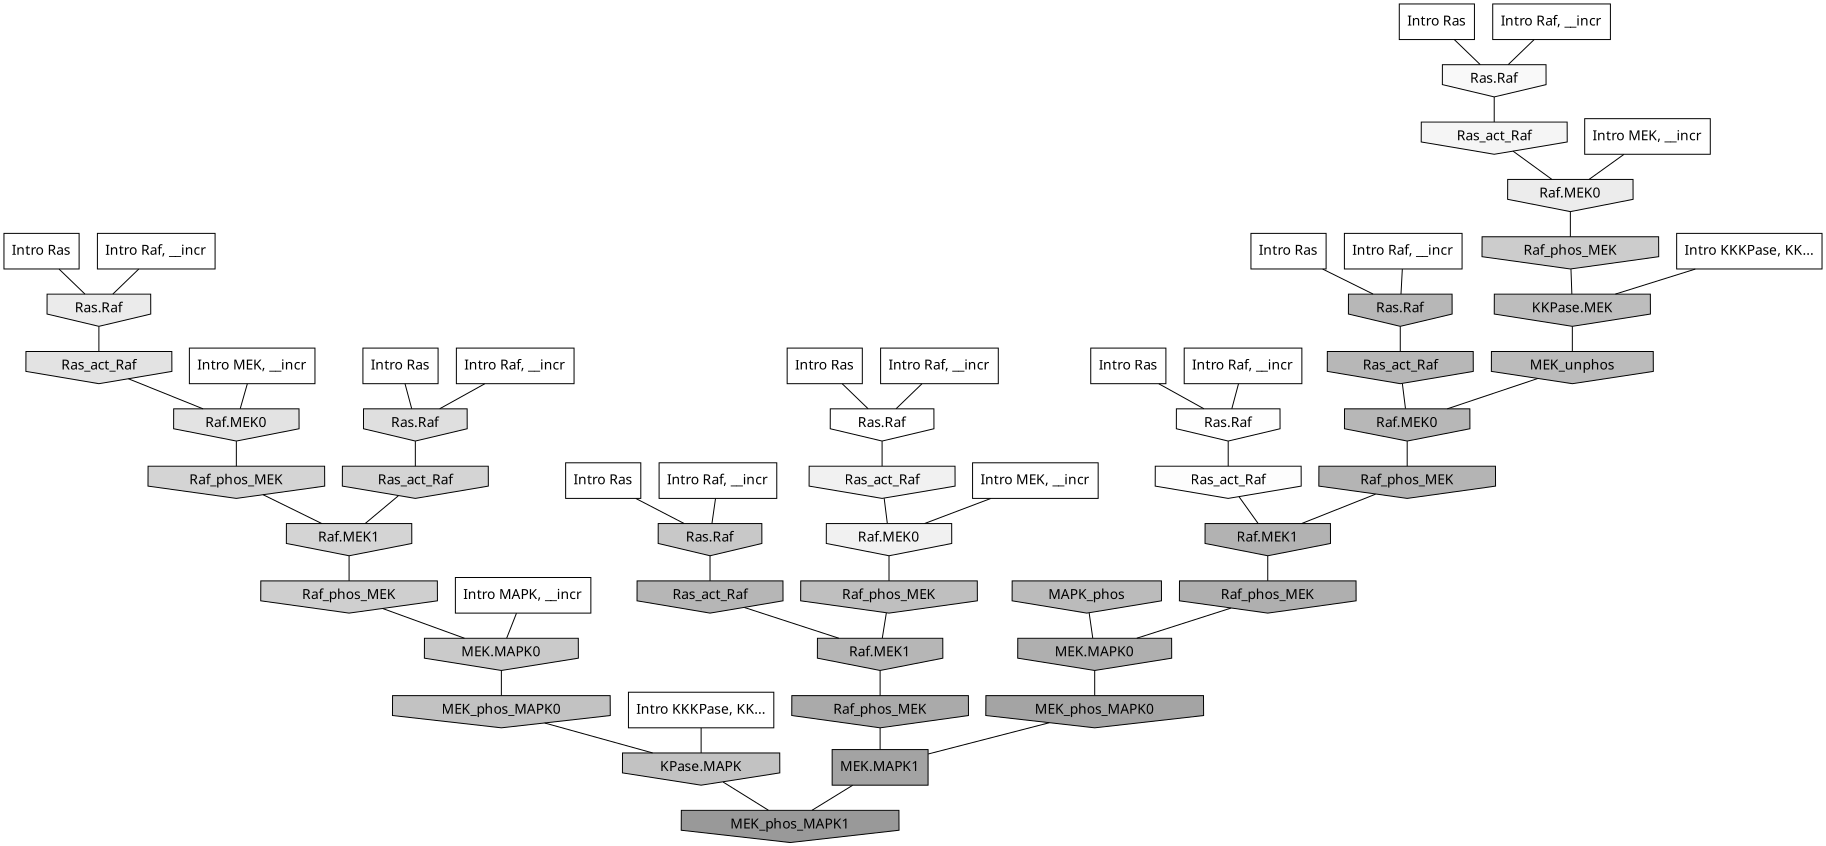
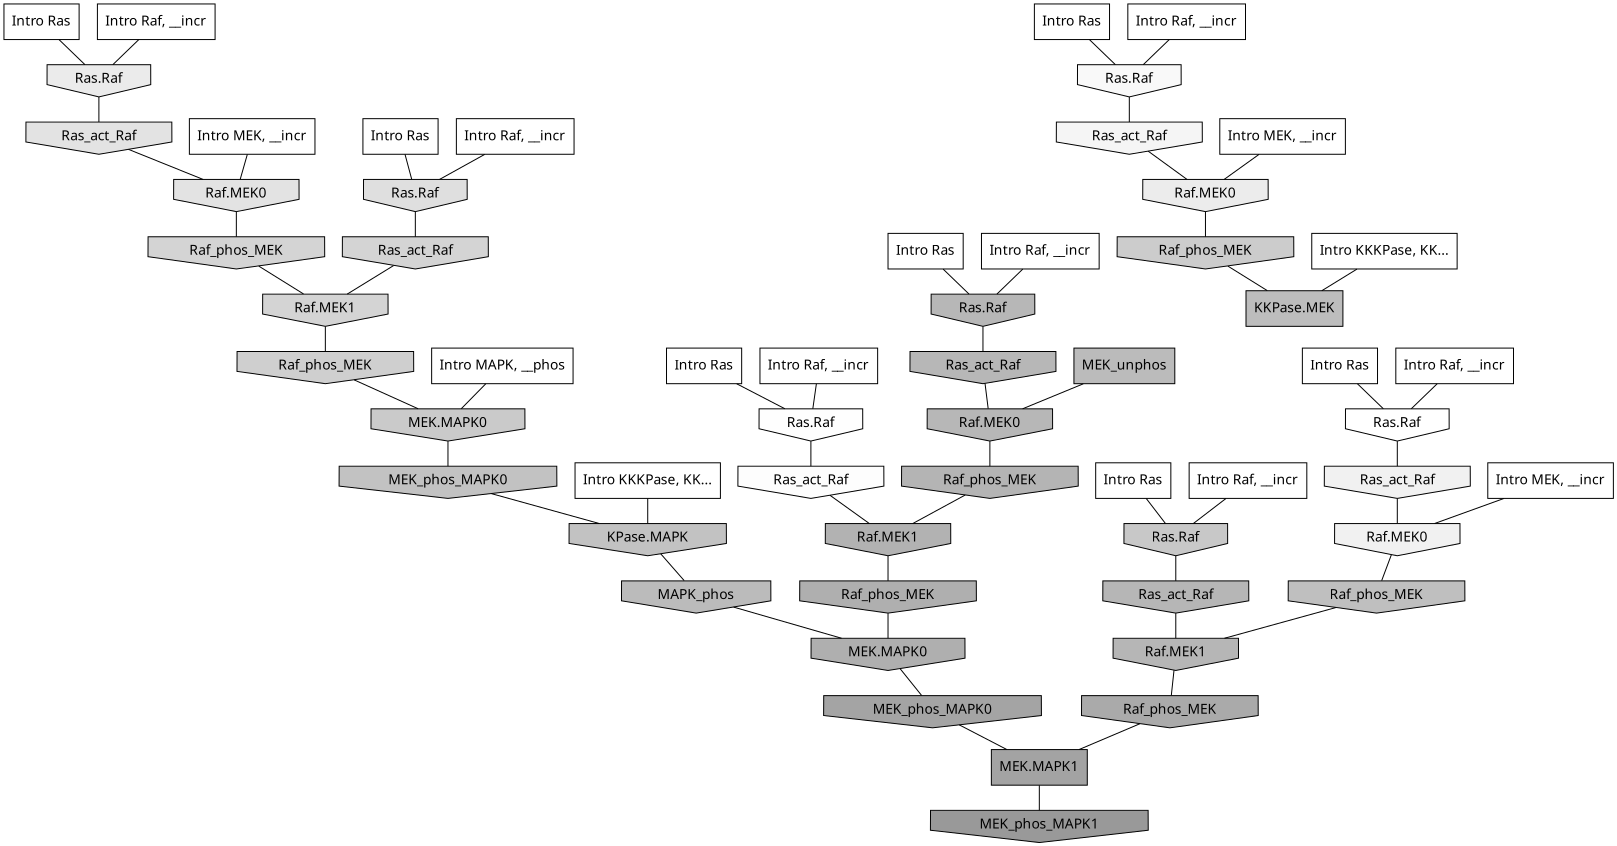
node "KKPase.MEK": shape invhouse -> box
edge "KKPase.MEK" -- "MEK_unphos": removed
node "MEK_unphos": shape invhouse -> box
node "Intro MAPK, __incr": label "Intro MAPK, __incr" -> "Intro MAPK, __phos"
edge "KPase.MAPK" -- "MEK_phos_MAPK1": now "KPase.MAPK" -- "MAPK_phos"
